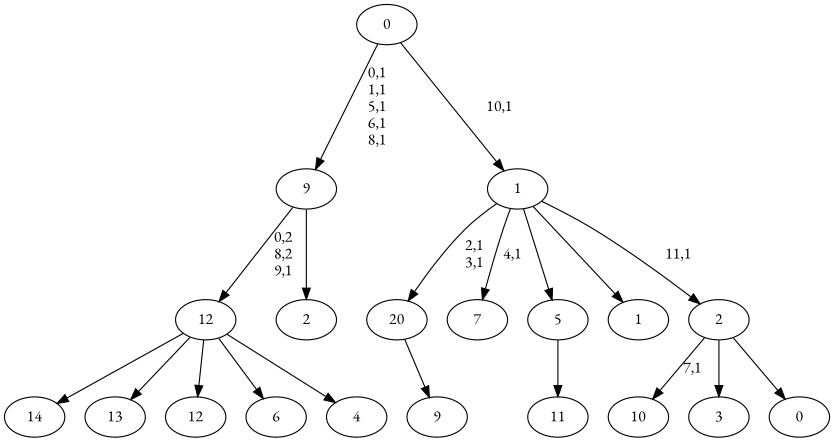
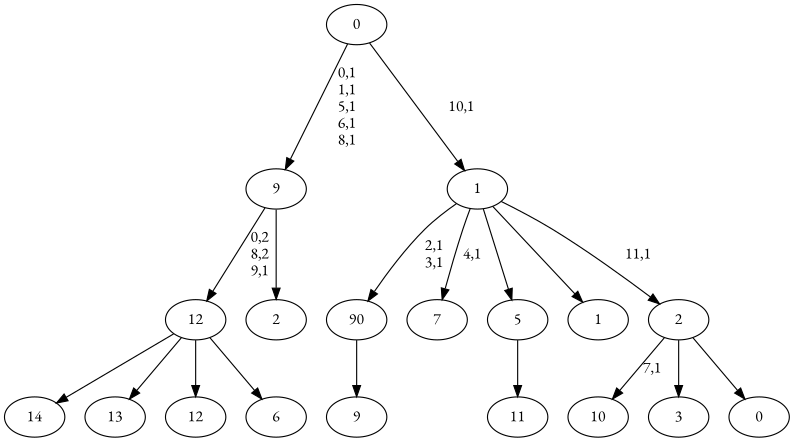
node "20": label "20" -> "90"
node "4": removed
